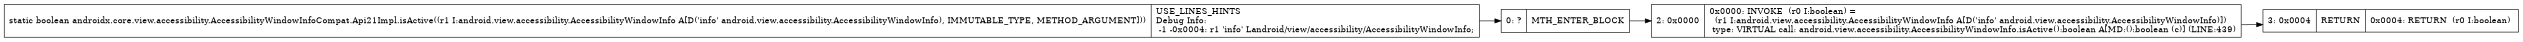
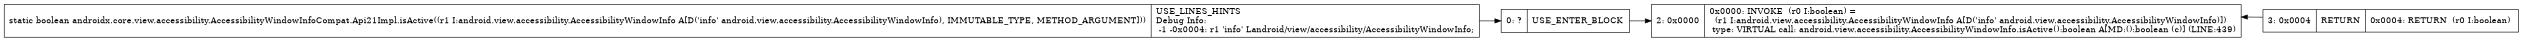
node "0: ?": text "MTH_ENTER_BLOCK" -> "USE_ENTER_BLOCK"
edge "2: 0x0000" -> "3: 0x0004": reversed
